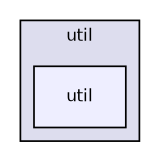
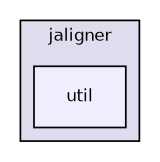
cluster "util": label "util" -> "jaligner"
